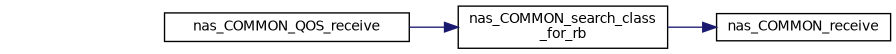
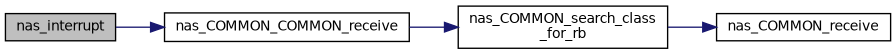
node "nas_interrupt": added
node "nas_COMMON_QOS_receive": label "nas_COMMON_QOS_receive" -> "nas_COMMON_COMMON_receive"
